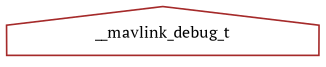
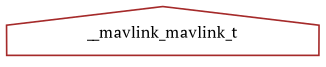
node "__mavlink_debug_t": label "__mavlink_debug_t" -> "__mavlink_mavlink_t"
